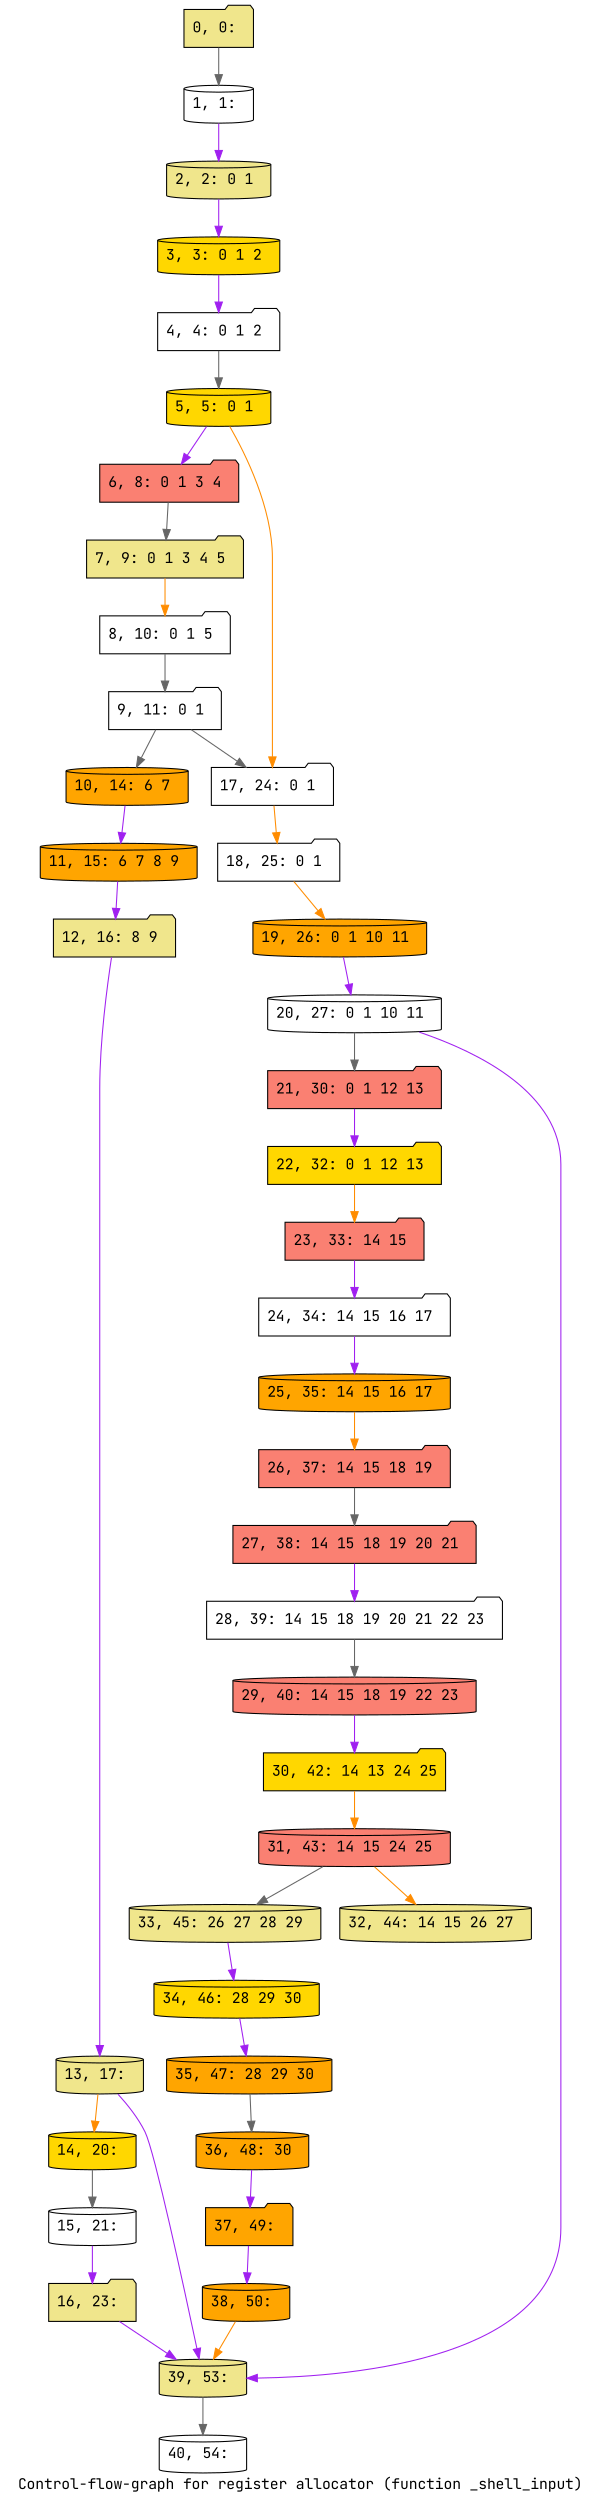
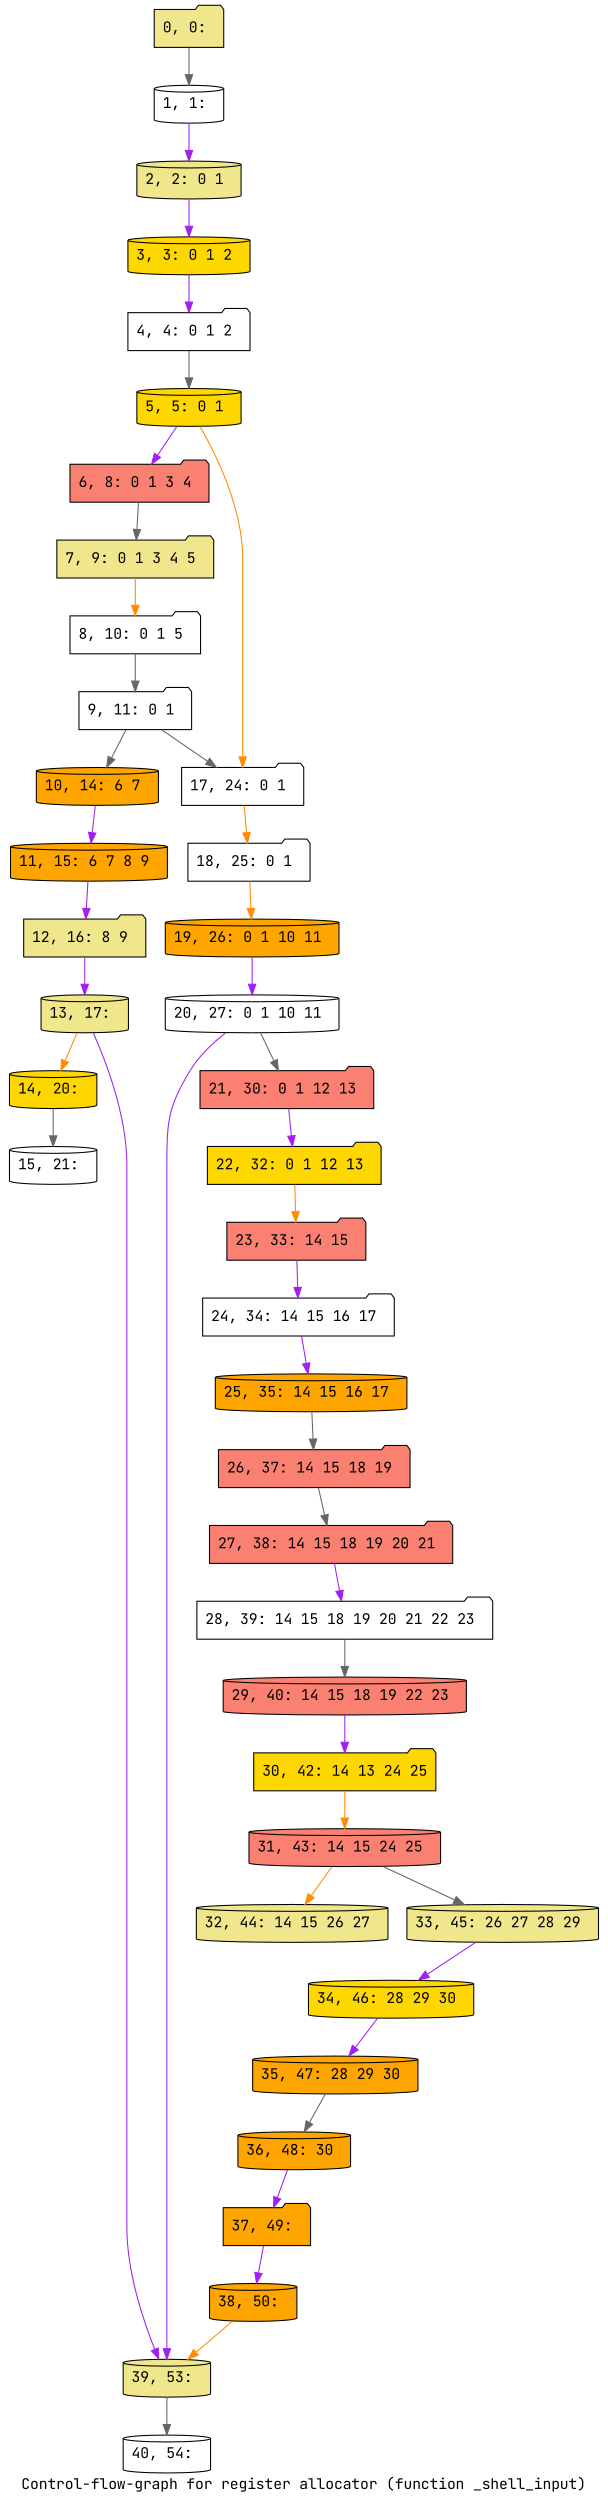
edge "25, 35: 14 15 16 17" -> "26, 37: 14 15 18 19": color darkorange -> gray40
node "16, 23:": removed
